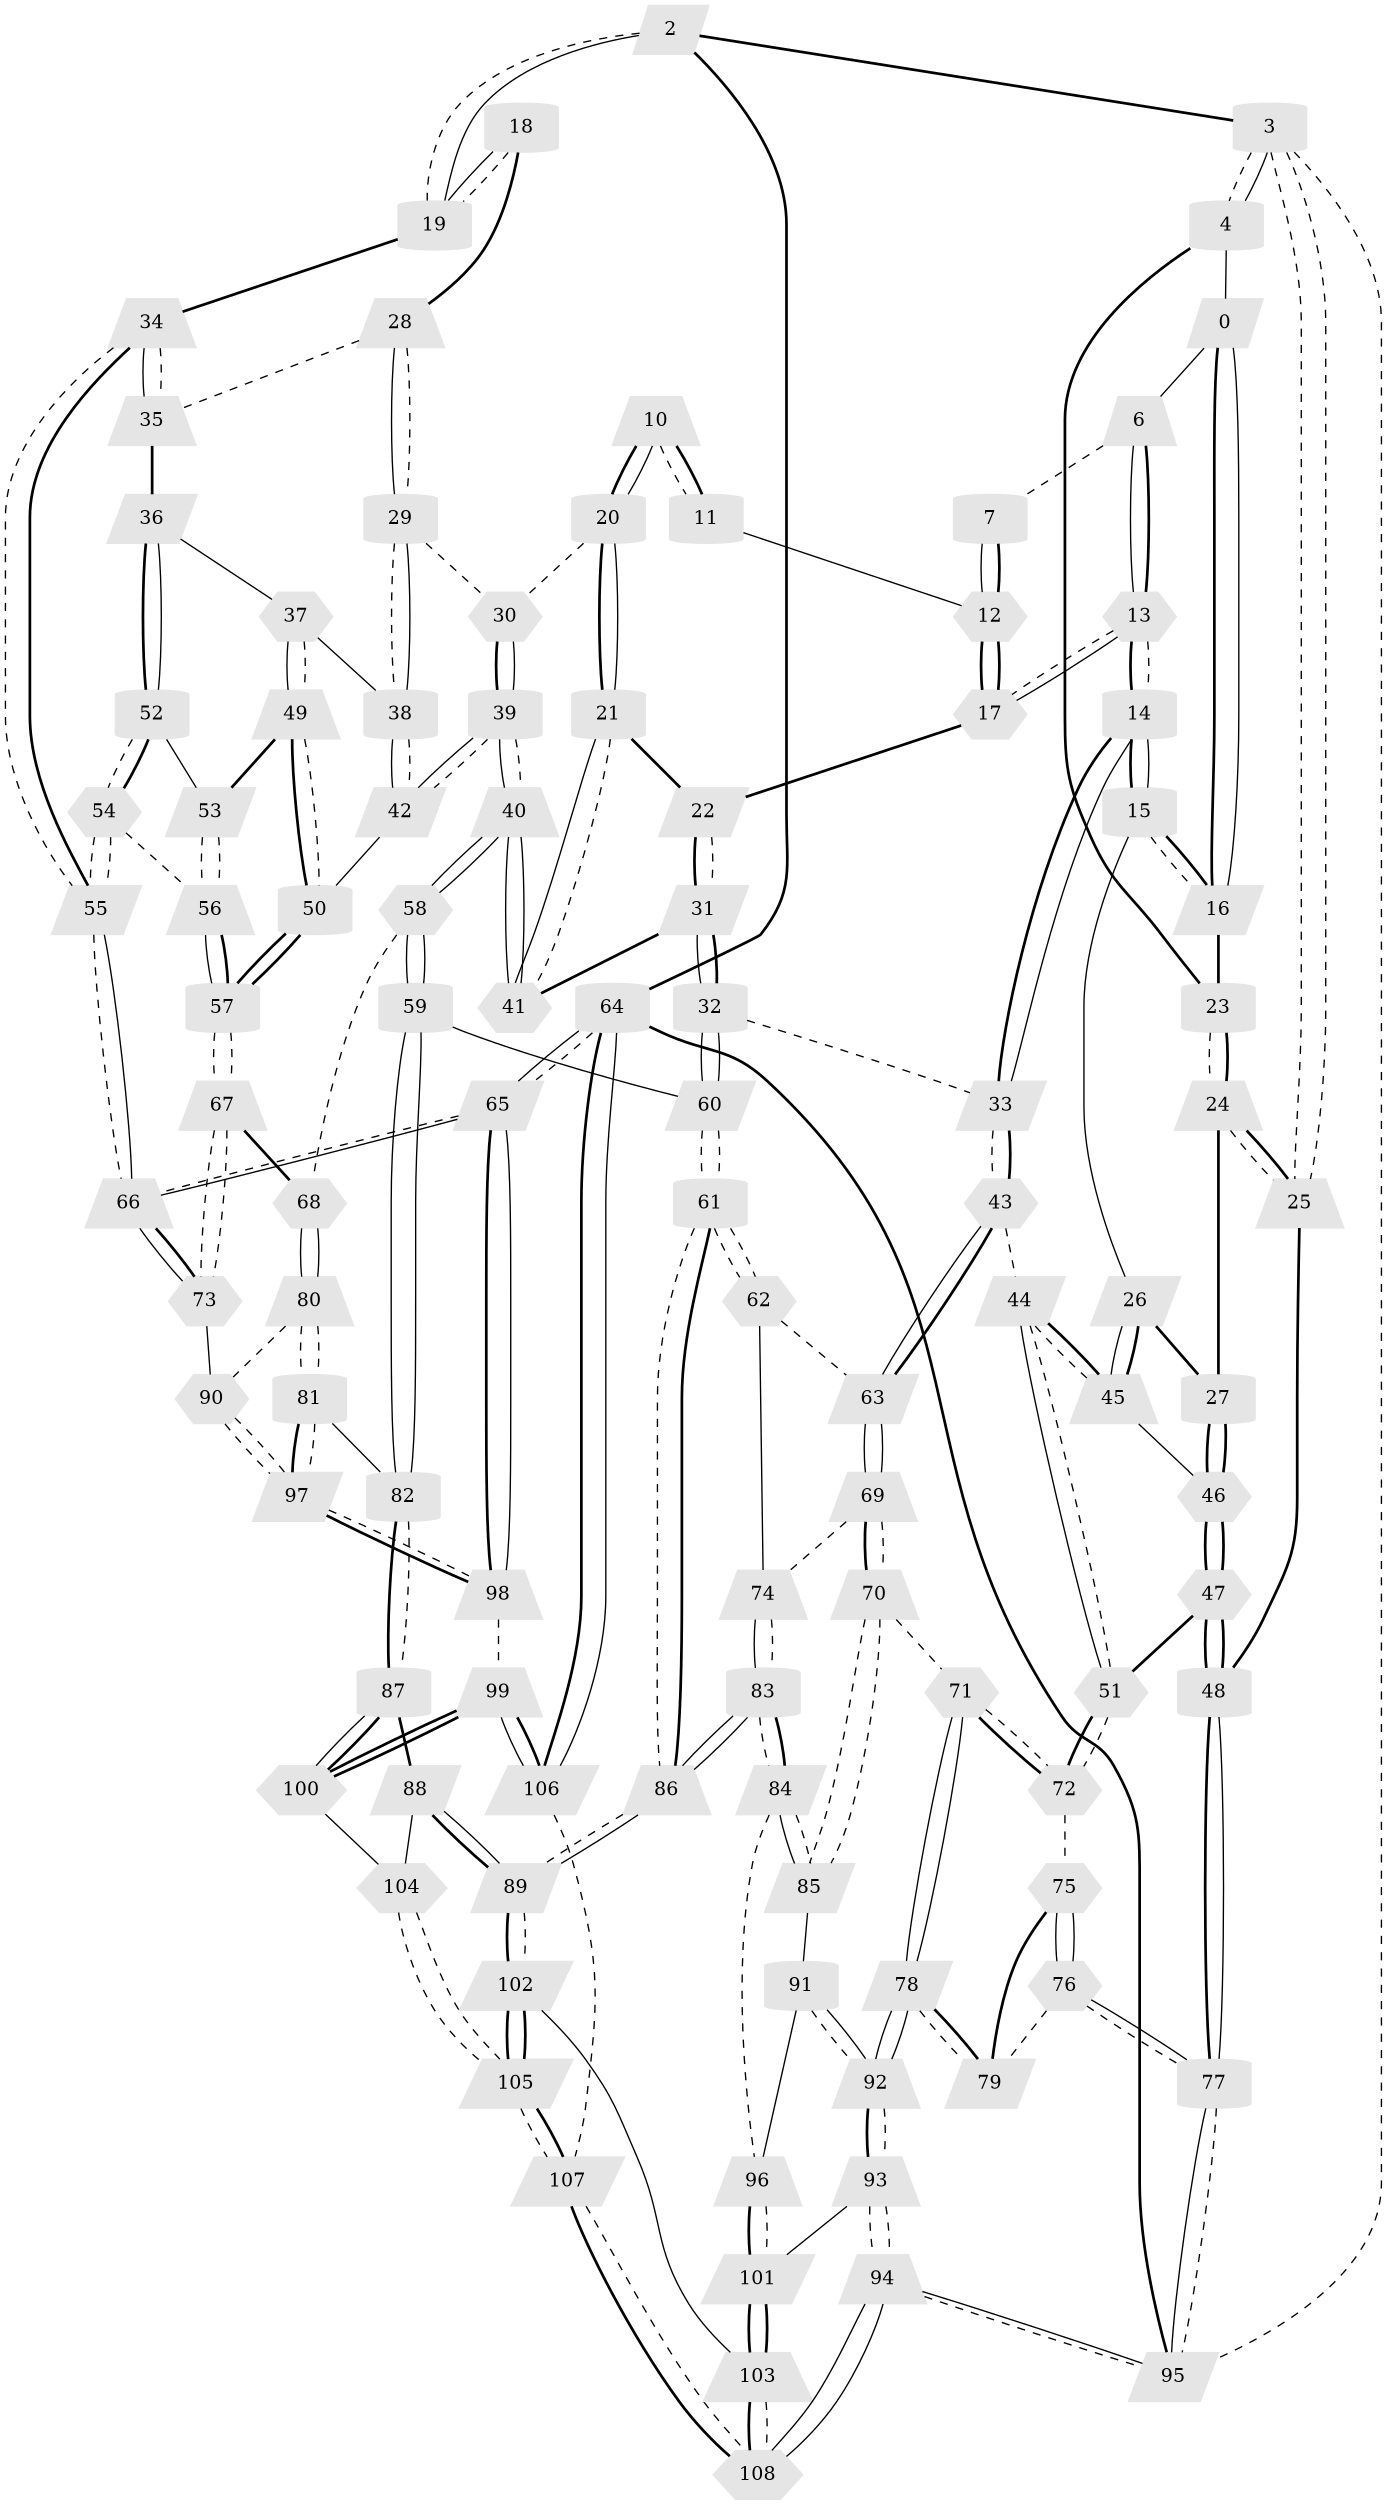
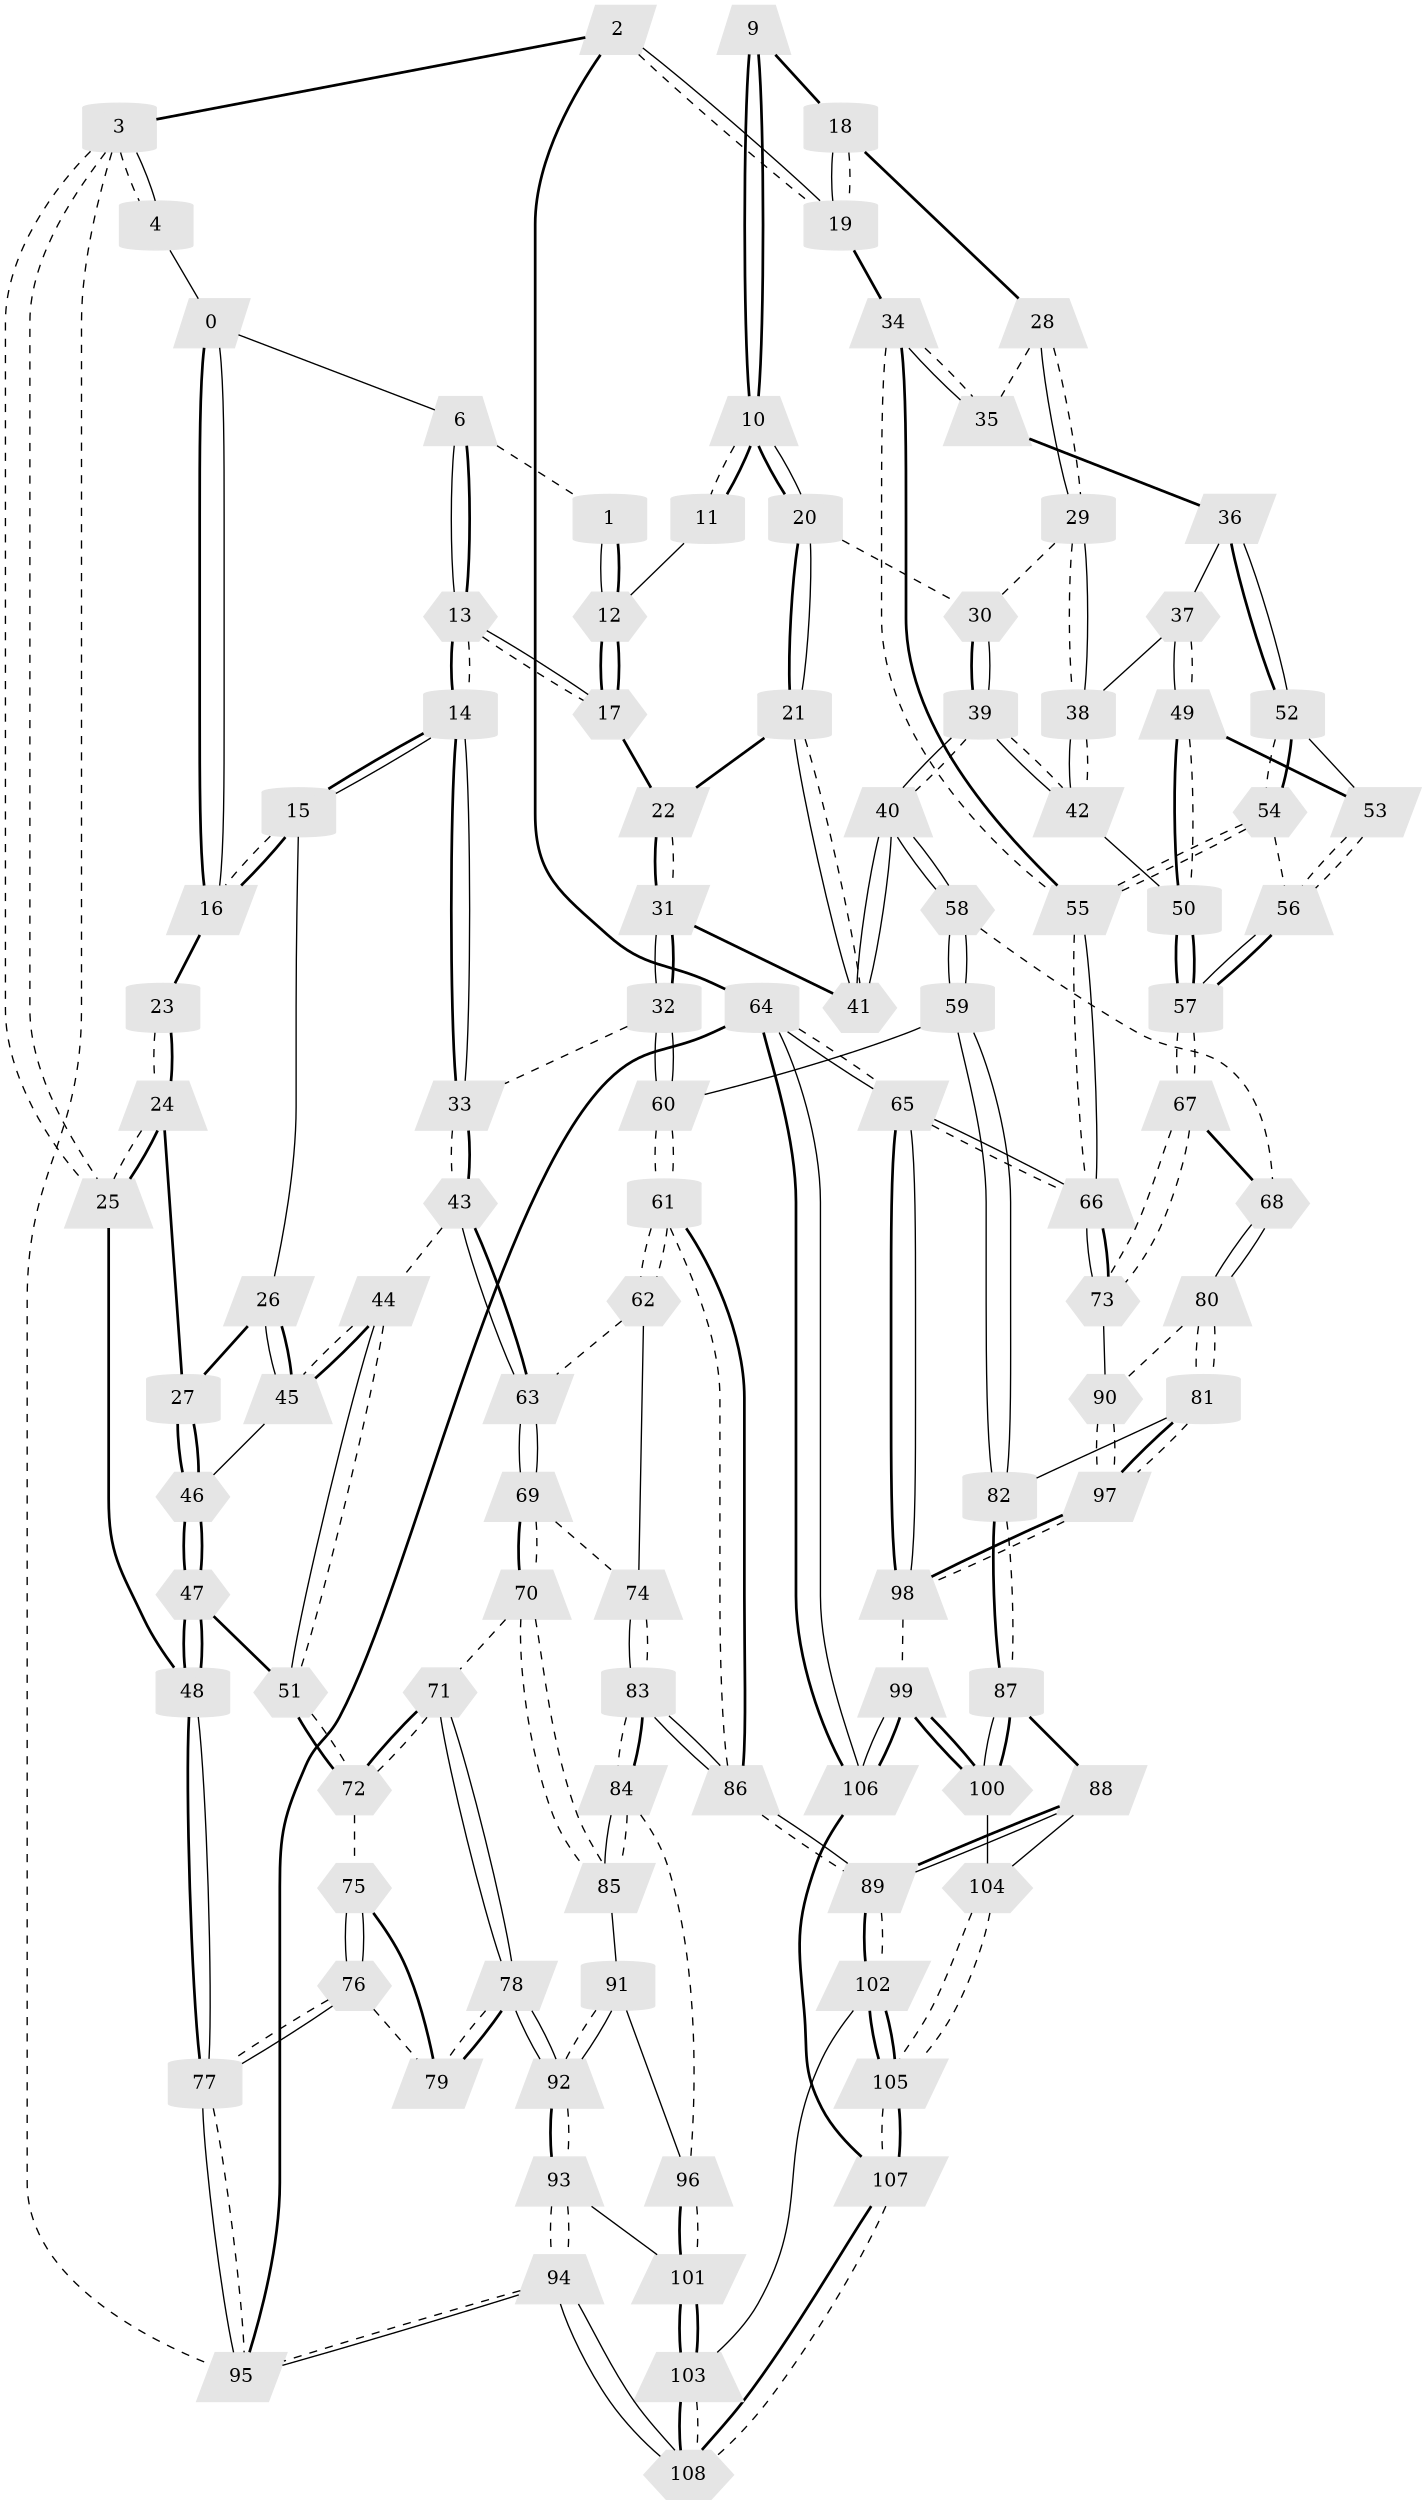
node "9": added
node "7": label "7" -> "1"
edge "4" -- "23": removed
edge "106" -- "107": style dashed -> bold
